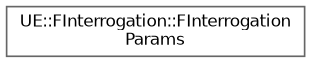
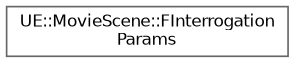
node "UE::FInterrogation::FInterrogation Params": label "UE::FInterrogation::FInterrogation Params" -> "UE::MovieScene::FInterrogation Params"
